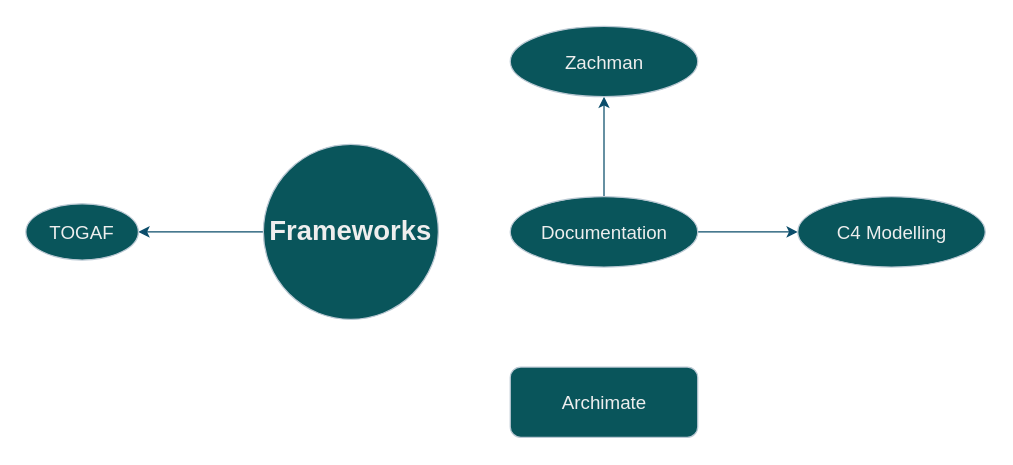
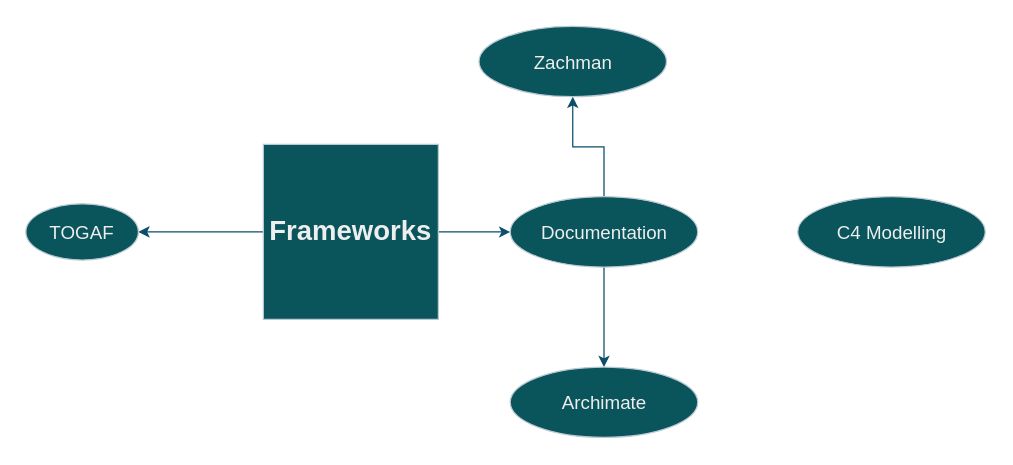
node "Zachman": moved (604, 62) -> (573, 62)
node "Frameworks": shape ellipse -> rectangle
edge "Frameworks" -> "Documentation": added
edge "Documentation" -> "C4 Modelling": now "Documentation" -> "Archimate"
node "Archimate": shape rounded rectangle -> ellipse
